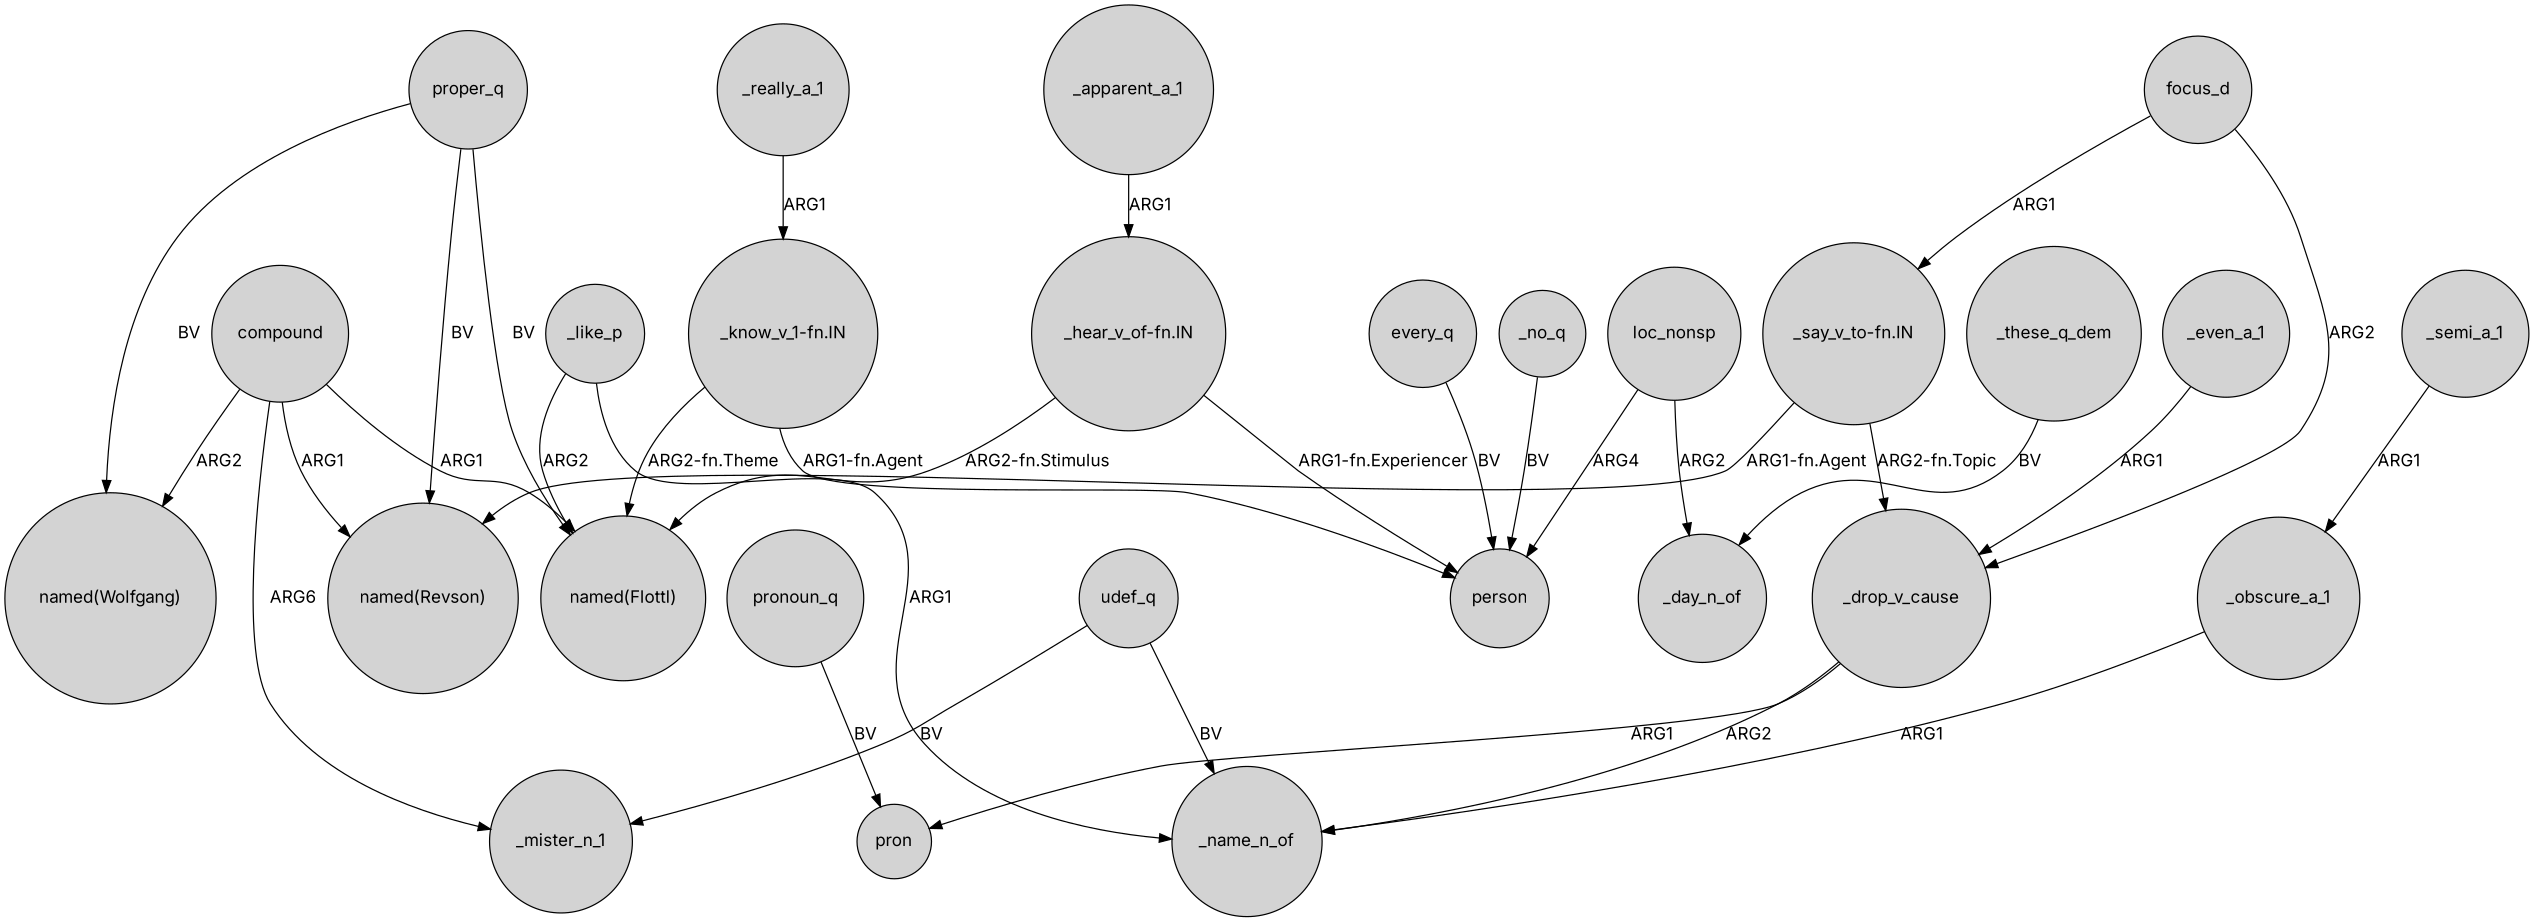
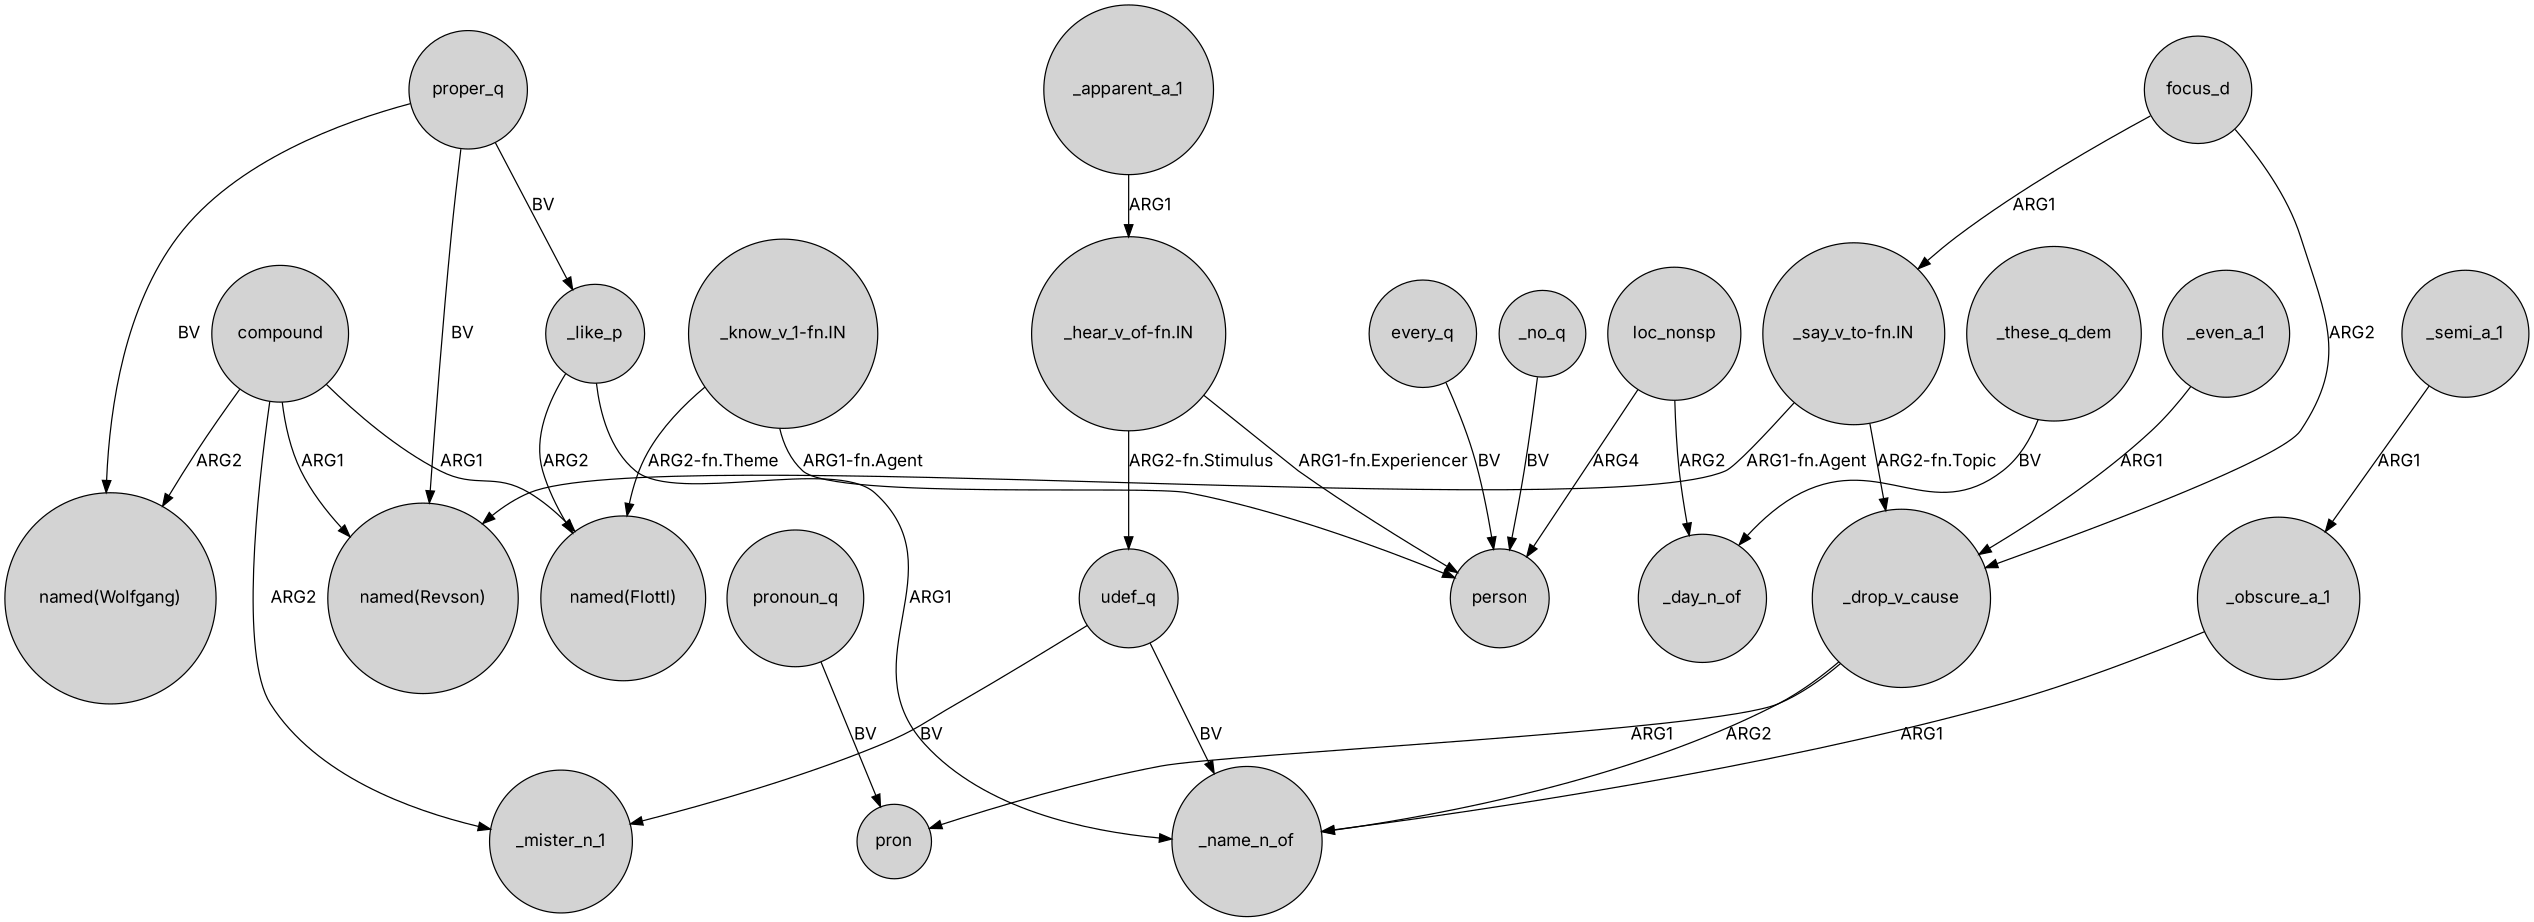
node "_really_a_1": removed
edge "proper_q" -> "named(Flottl)": now "proper_q" -> "_like_p"
edge "_hear_v_of-fn.IN" -> "named(Flottl)": now "_hear_v_of-fn.IN" -> "udef_q"
edge "compound" -> "_mister_n_1": label "ARG6" -> "ARG2"
